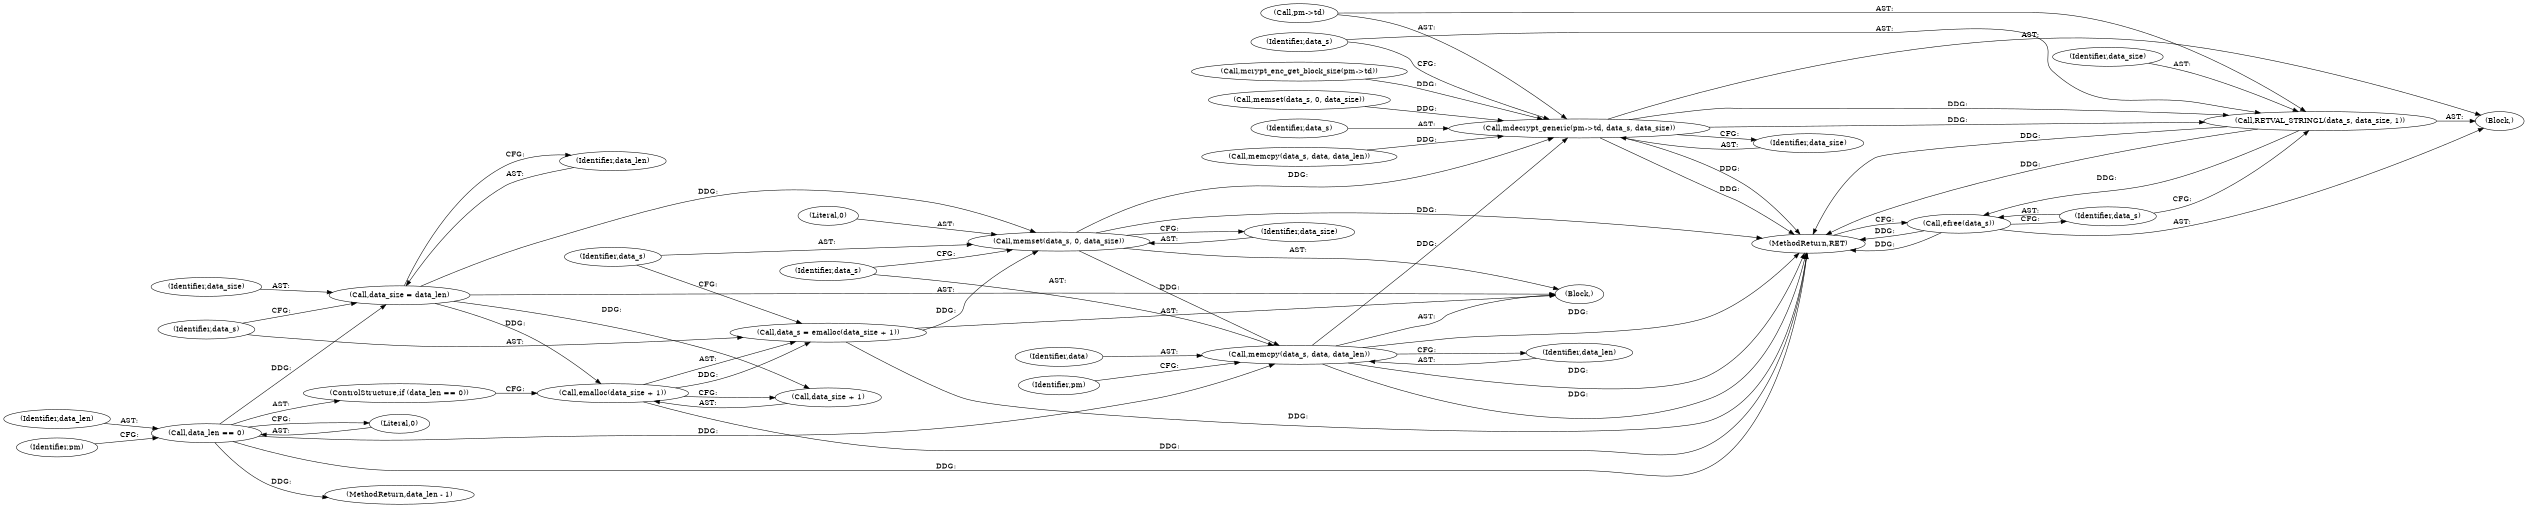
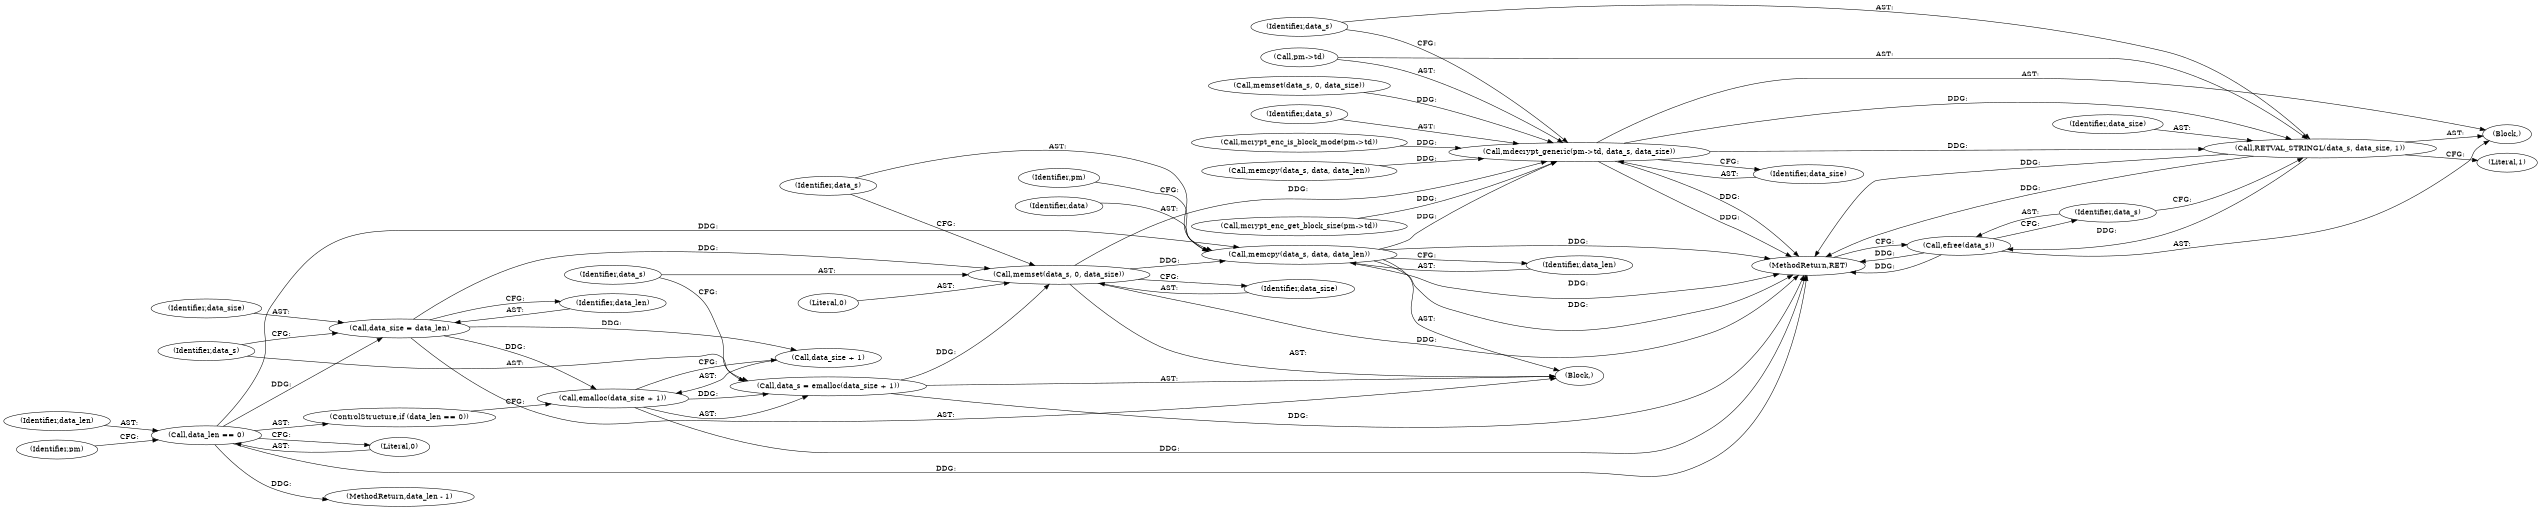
node "(Call,mcrypt_enc_is_block_mode(pm->td))": added
node "(Literal,1)": added
